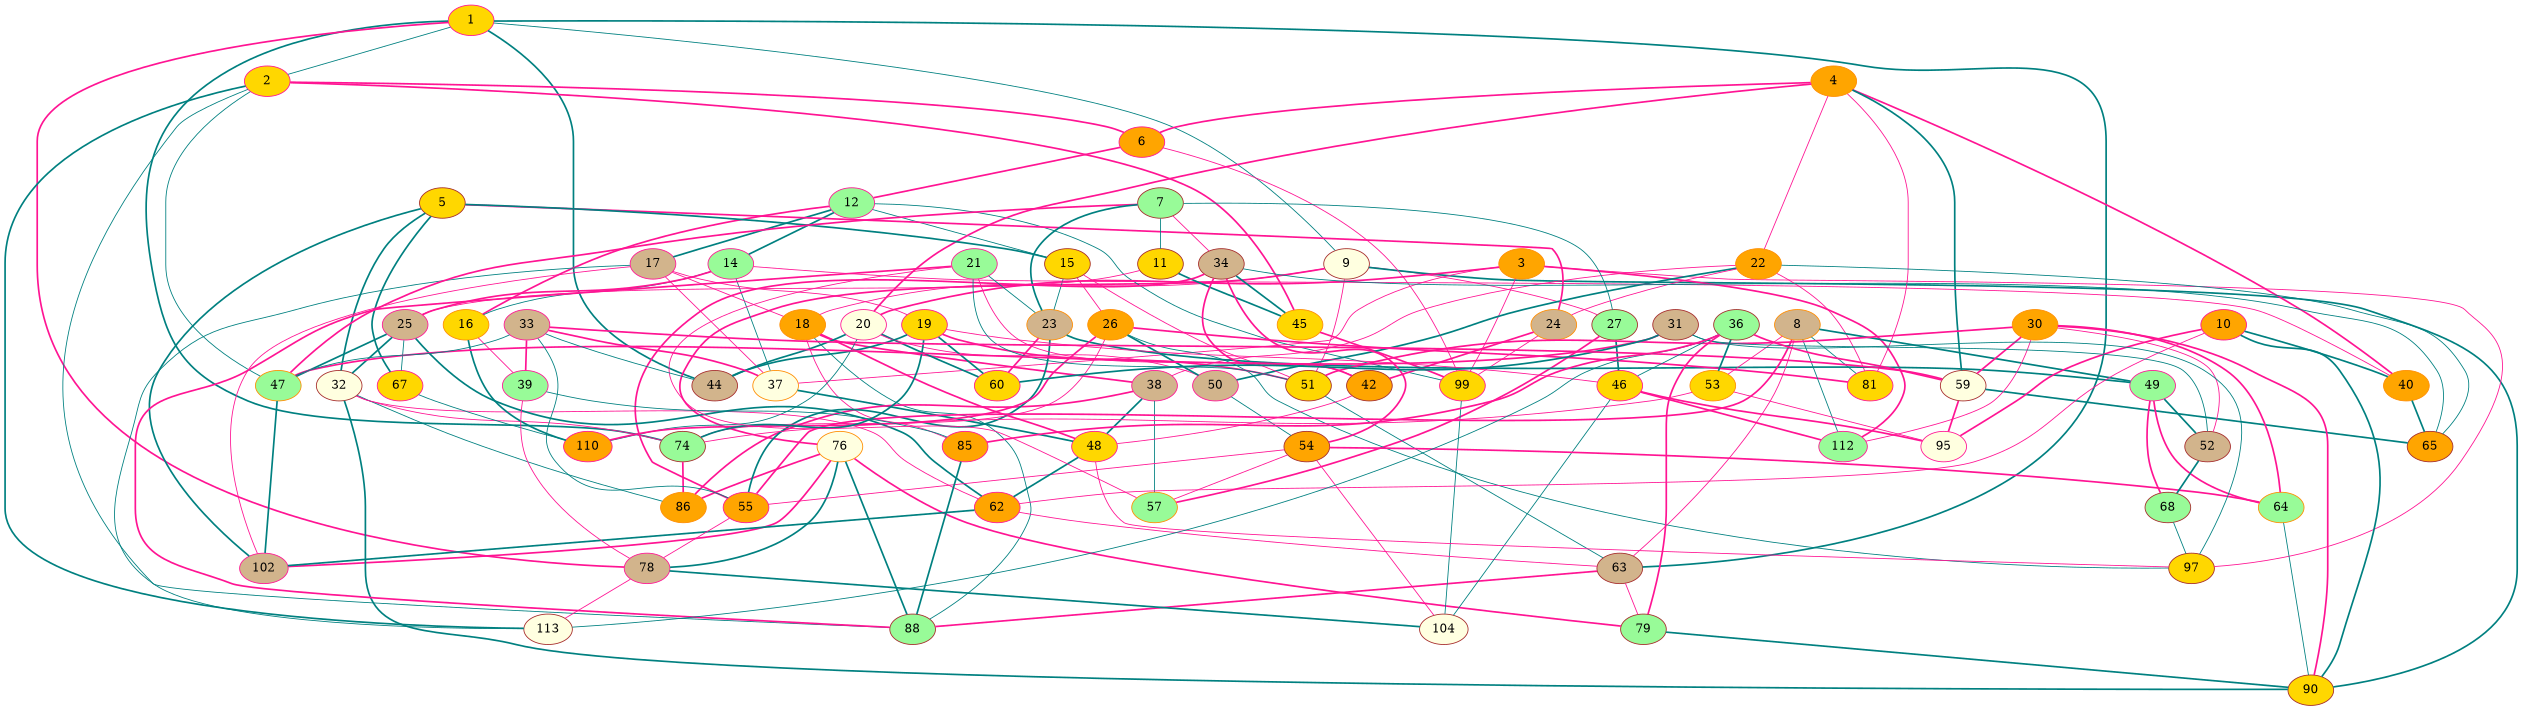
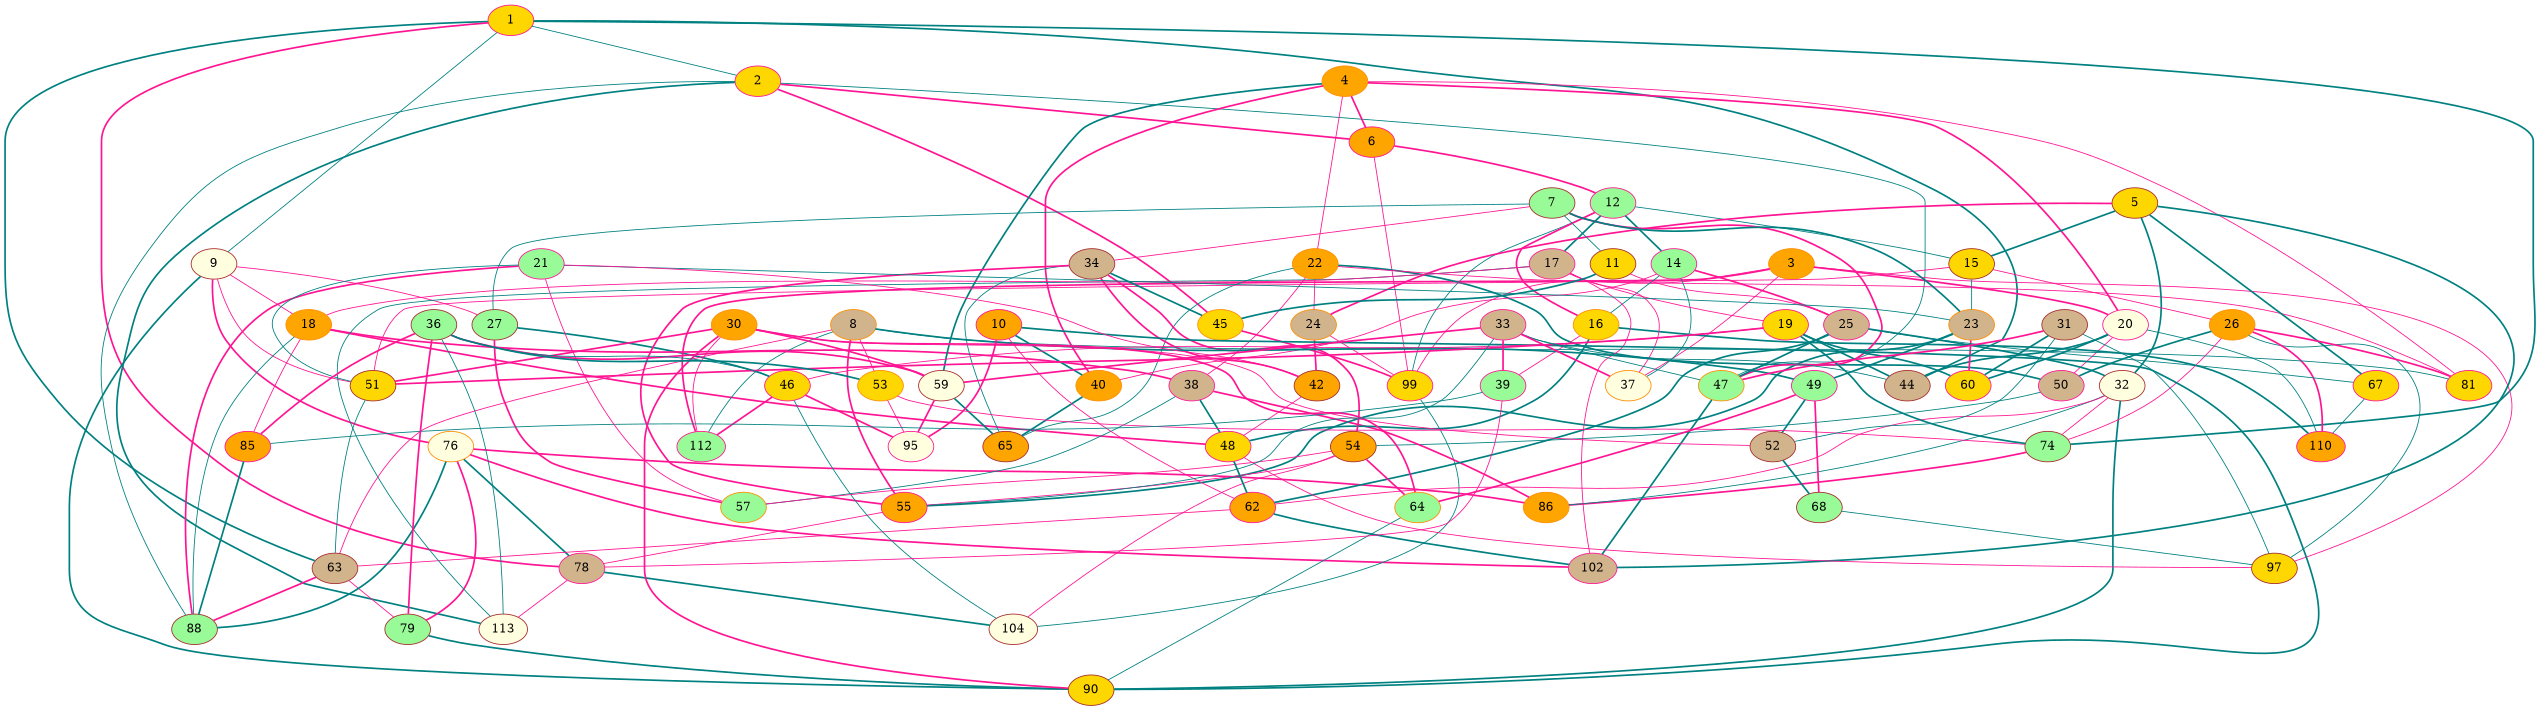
edge "37" -- "48": now "16" -- "48"
